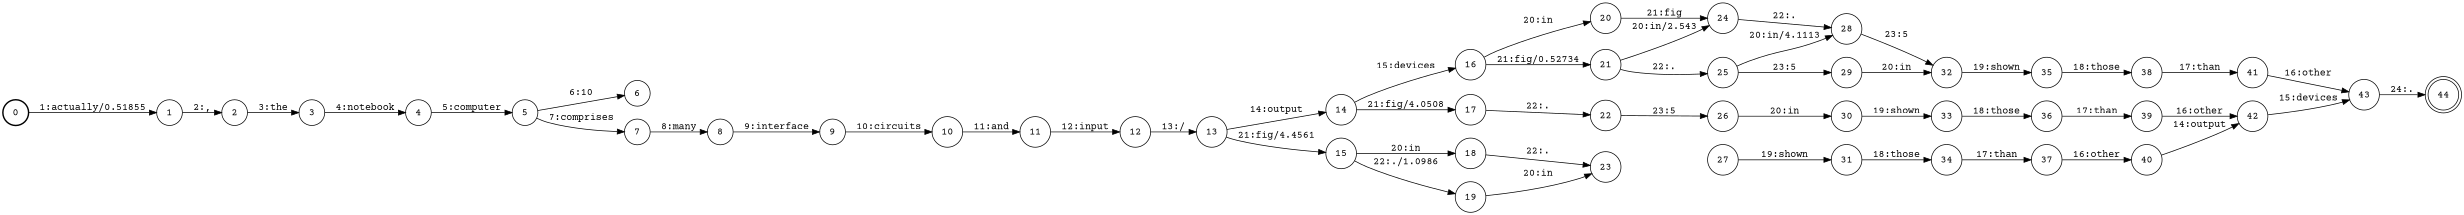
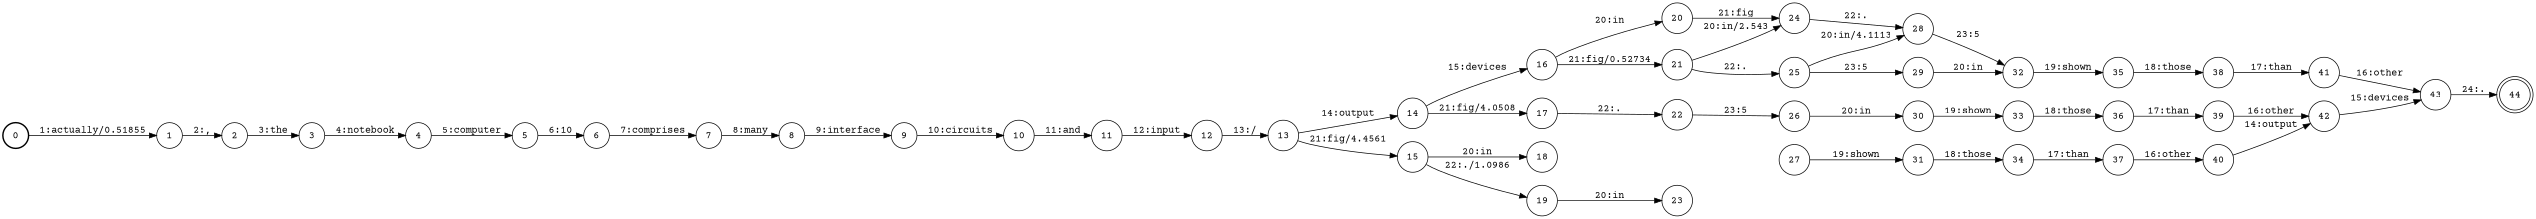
edge "5" -> "7": now "6" -> "7"
edge "18" -> "23": removed, label "22:."
